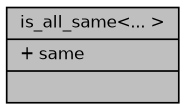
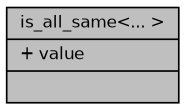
node "is_all_same<... >": text "+ same" -> "+ value"
